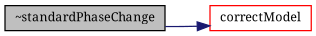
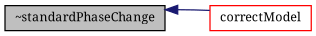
edge "~standardPhaseChange" -> "correctModel": reversed
